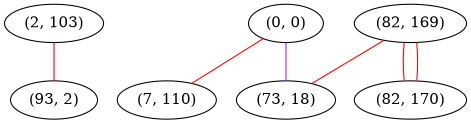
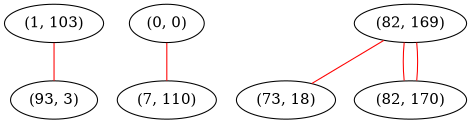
node "(2, 103)": label "(2, 103)" -> "(1, 103)"
edge "(0, 0)" -- "(73, 18)": removed
node "(93, 2)": label "(93, 2)" -> "(93, 3)"
